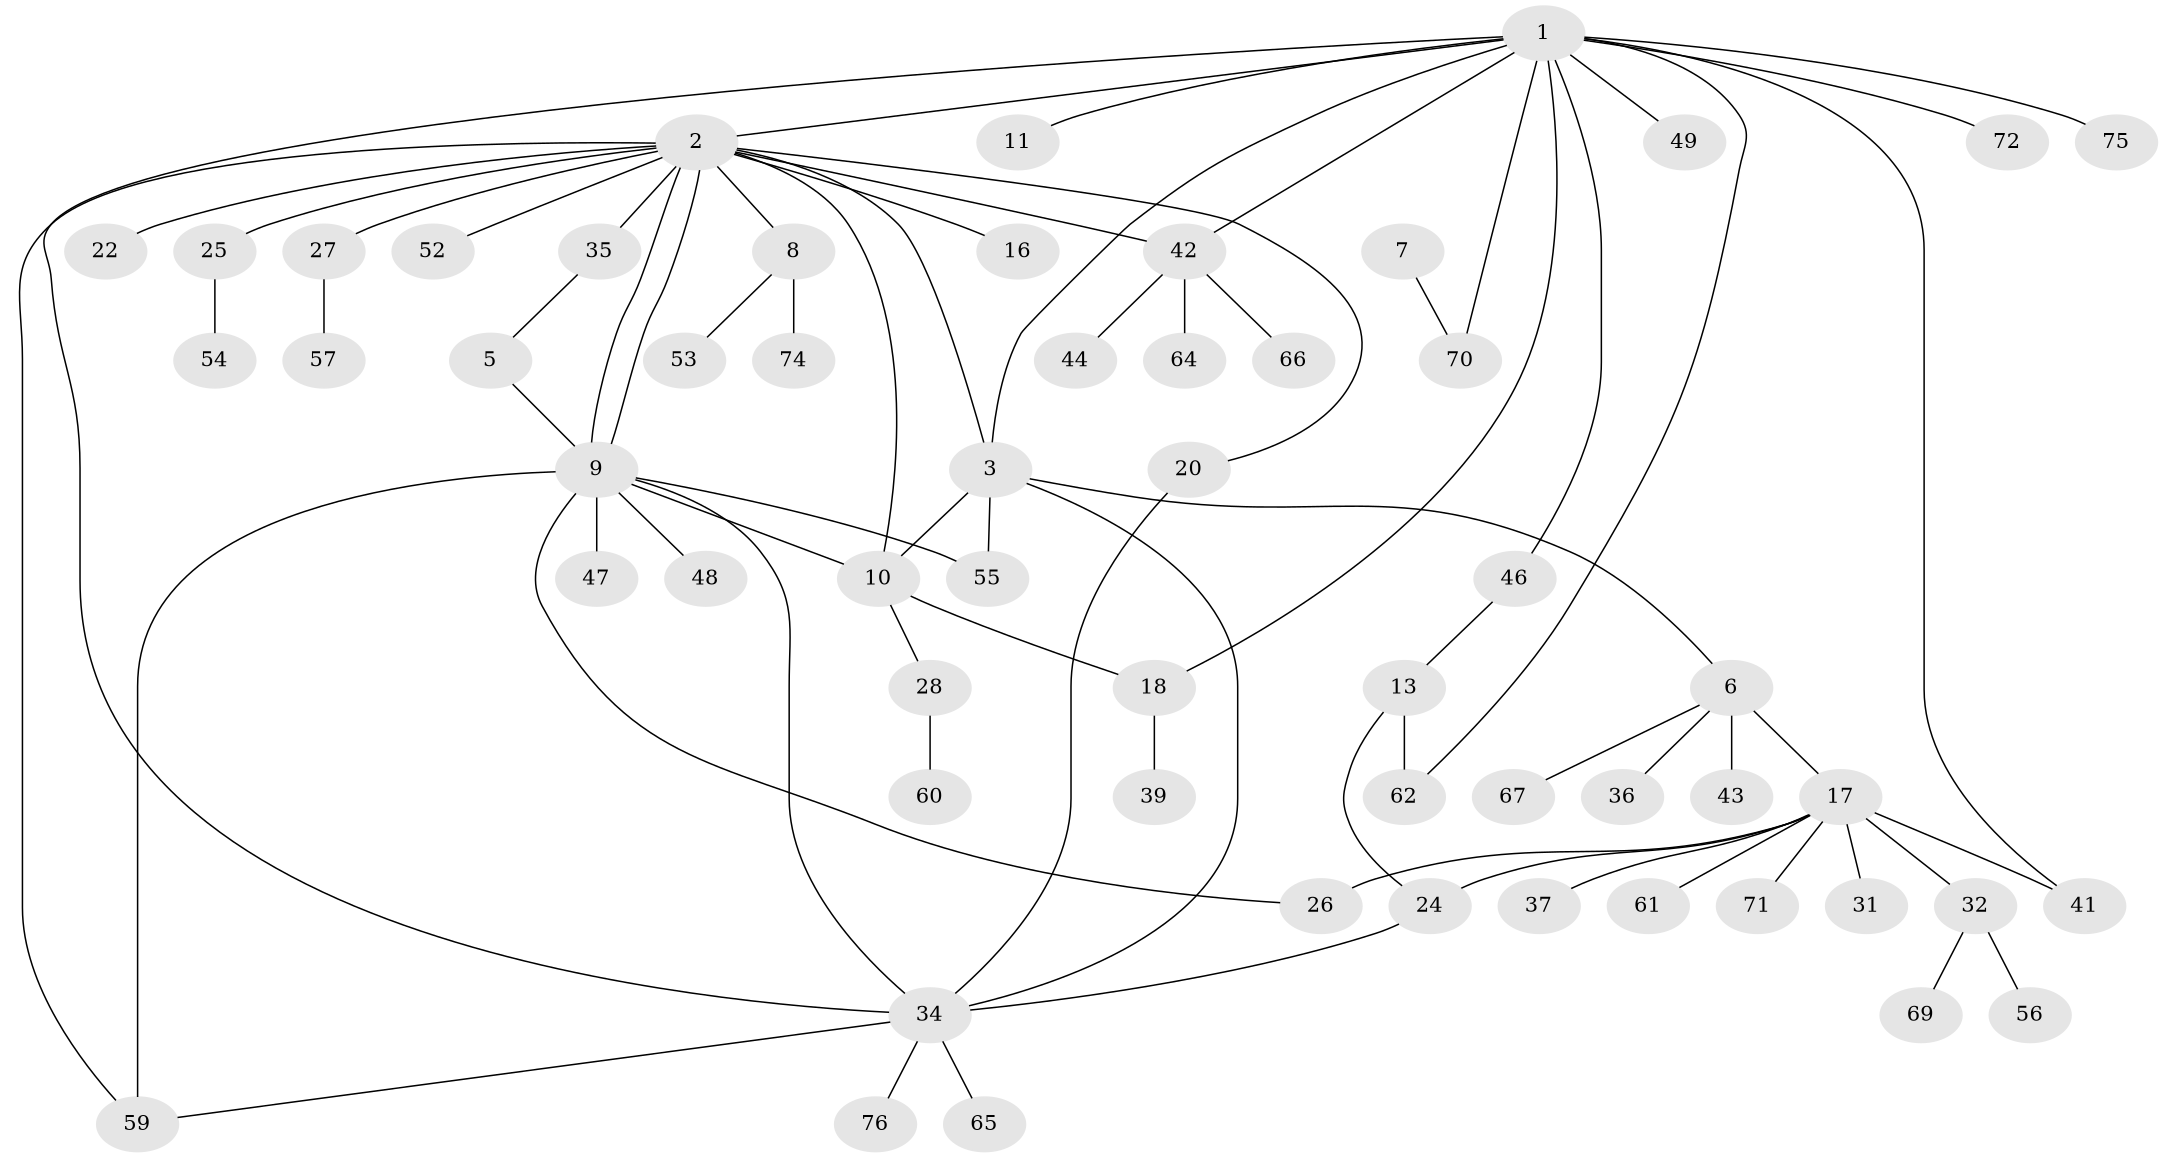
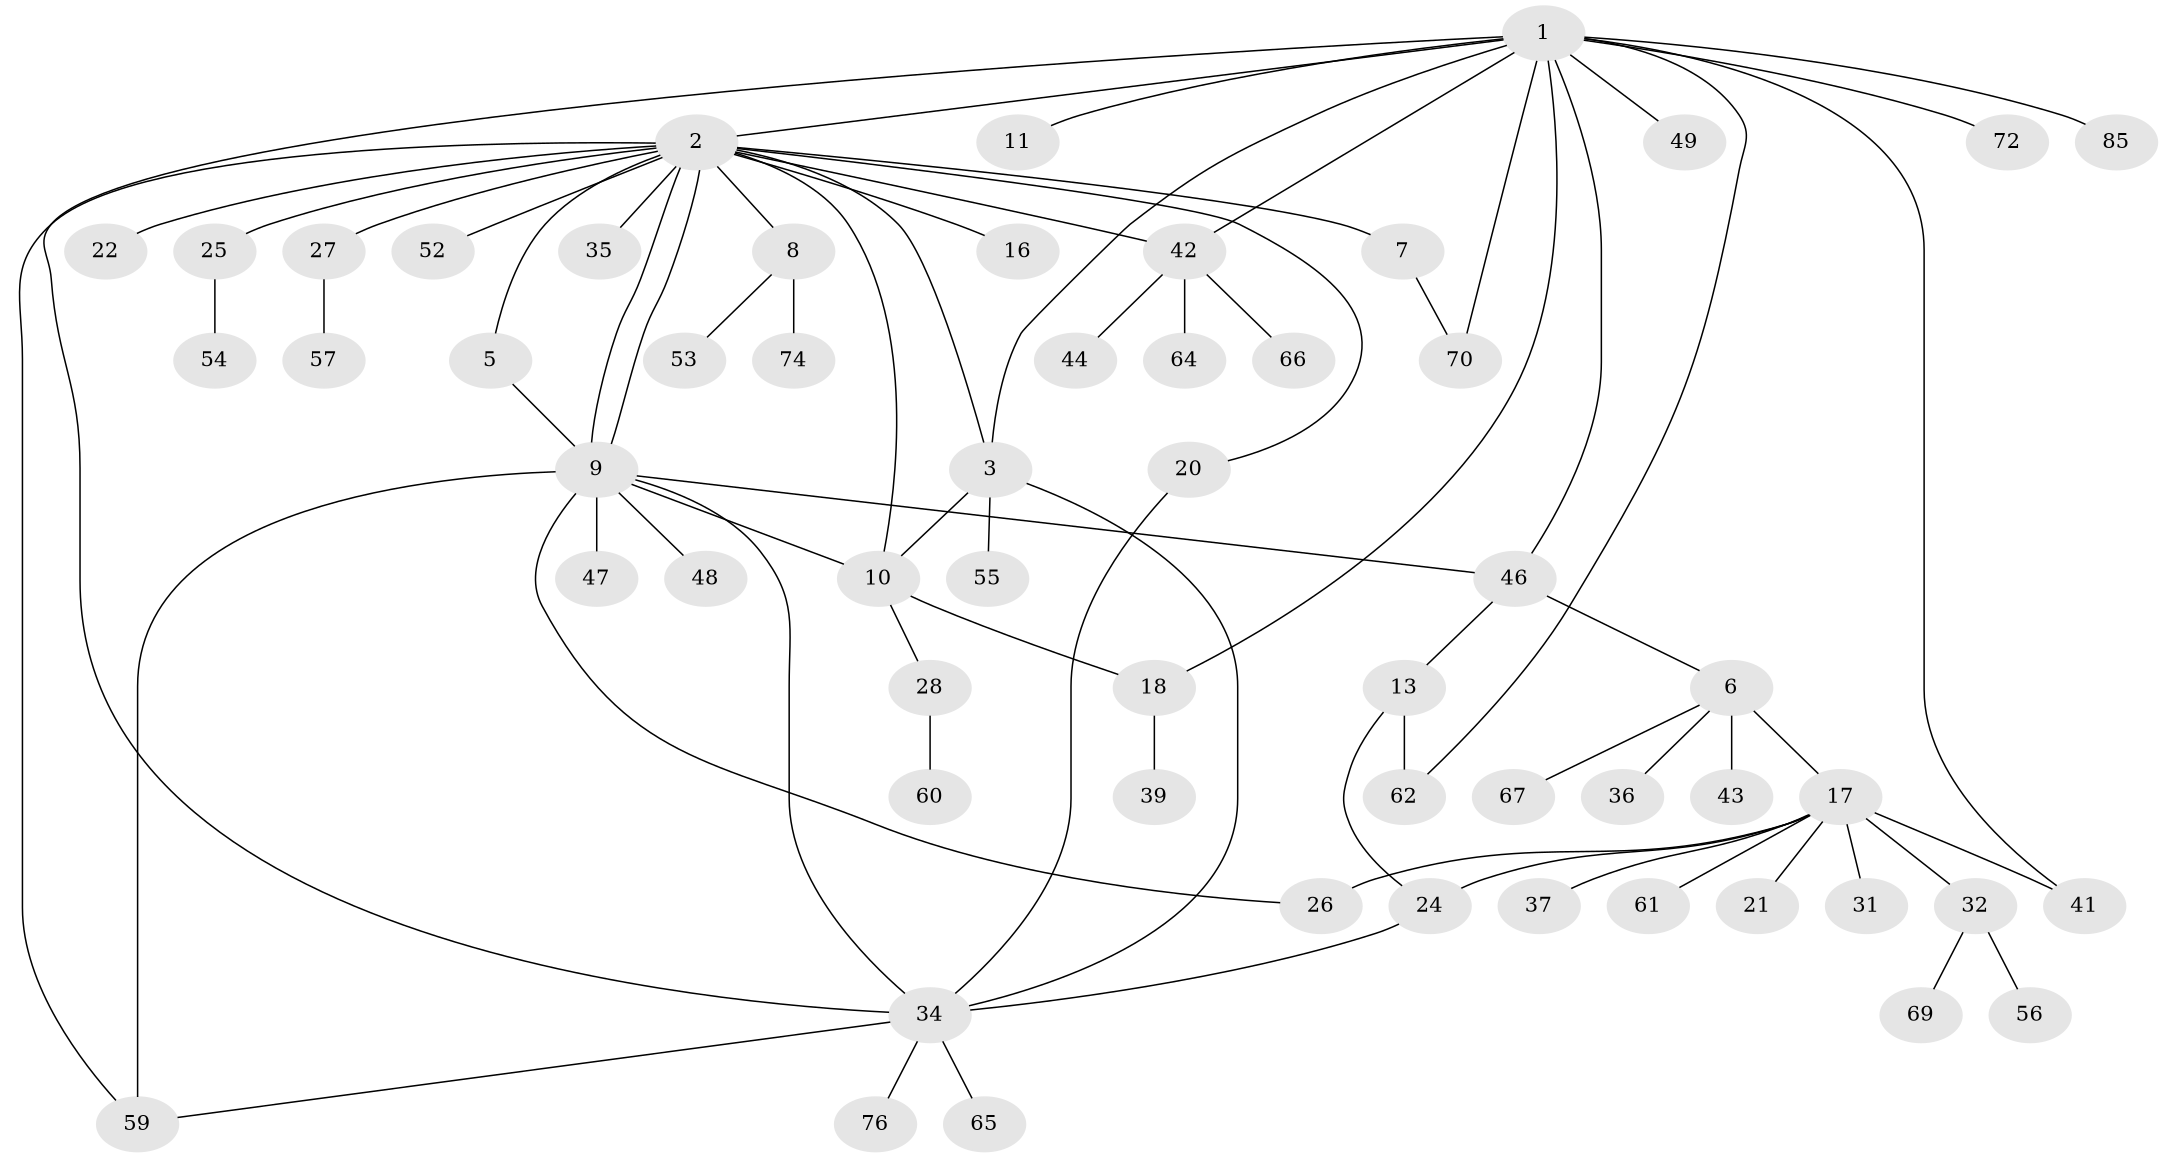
node "75": label "75" -> "85"
edge "2" -- "7": added
edge "35" -- "5": now "2" -- "5"
edge "3" -- "6": now "46" -- "6"
edge "9" -- "55": now "9" -- "46"
node "71": label "71" -> "21"
